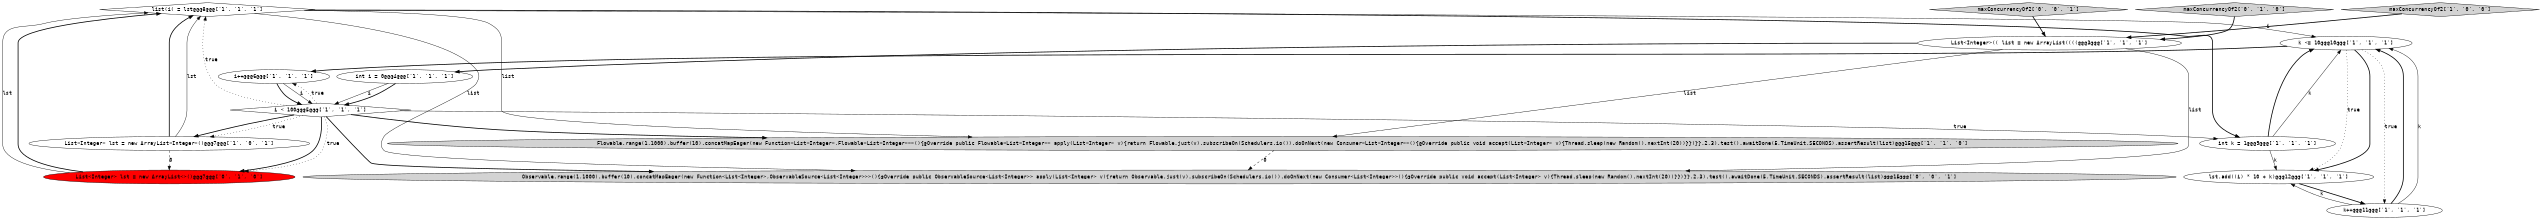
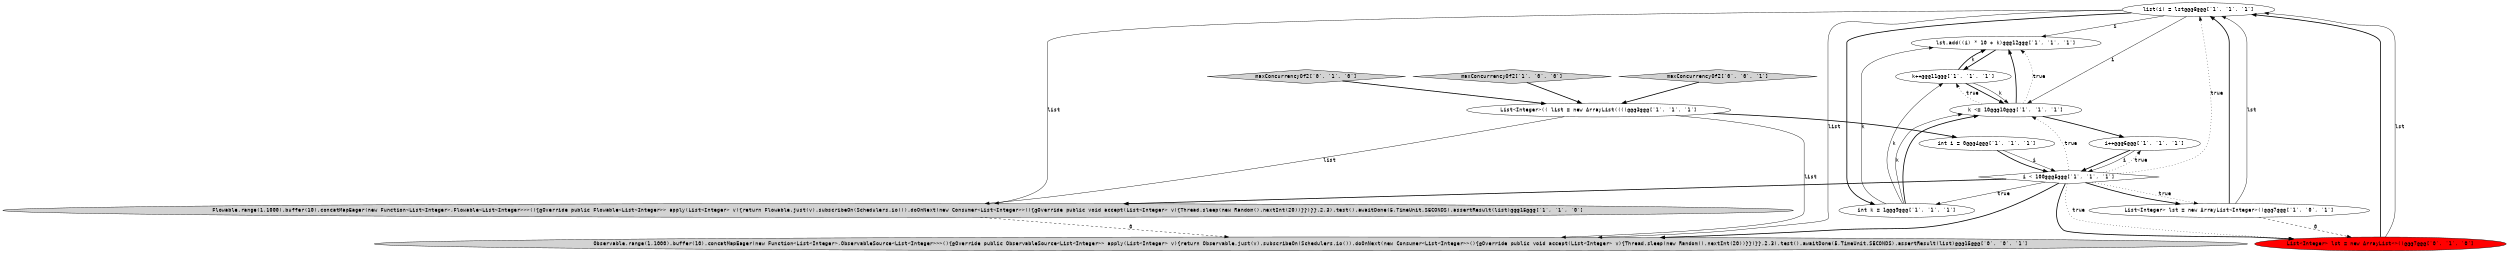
node "list(i( = lst@@@8@@@['1', '1', '1']": shape diamond -> ellipse
edge "list(i( = lst@@@8@@@['1', '1', '1']" -> "lst.add((i) * 10 + k)@@@12@@@['1', '1', '1']": added, label "i"
edge "int k = 1@@@9@@@['1', '1', '1']" -> "k++@@@11@@@['1', '1', '1']": added, label "k"
edge "i < 100@@@5@@@['1', '1', '1']" -> "k <= 10@@@10@@@['1', '1', '1']": added, label "true"
edge "k++@@@11@@@['1', '1', '1']" -> "lst.add((i) * 10 + k)@@@12@@@['1', '1', '1']": style solid -> bold
